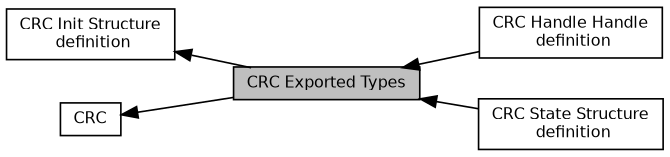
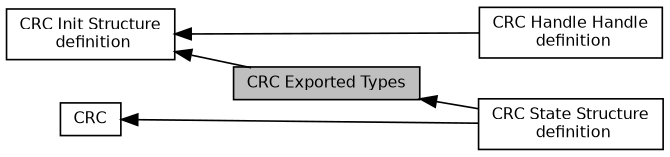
edge "CRC Handle Handle definition" -> "CRC Exported Types": now "CRC Handle Handle definition" -> "CRC Init Structure definition"
edge "CRC Exported Types" -> "CRC": now "CRC State Structure definition" -> "CRC"
